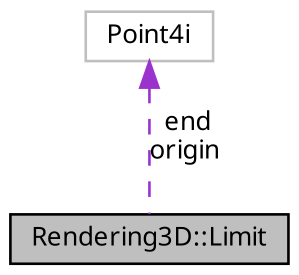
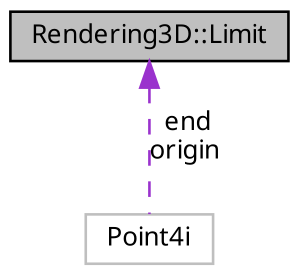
edge "Rendering3D::Limit" -> "Point4i": reversed
